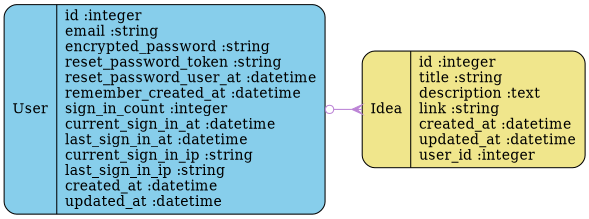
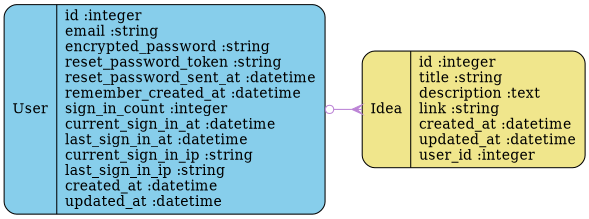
node "User": text "reset_password_user_at :datetime" -> "reset_password_sent_at :datetime"
